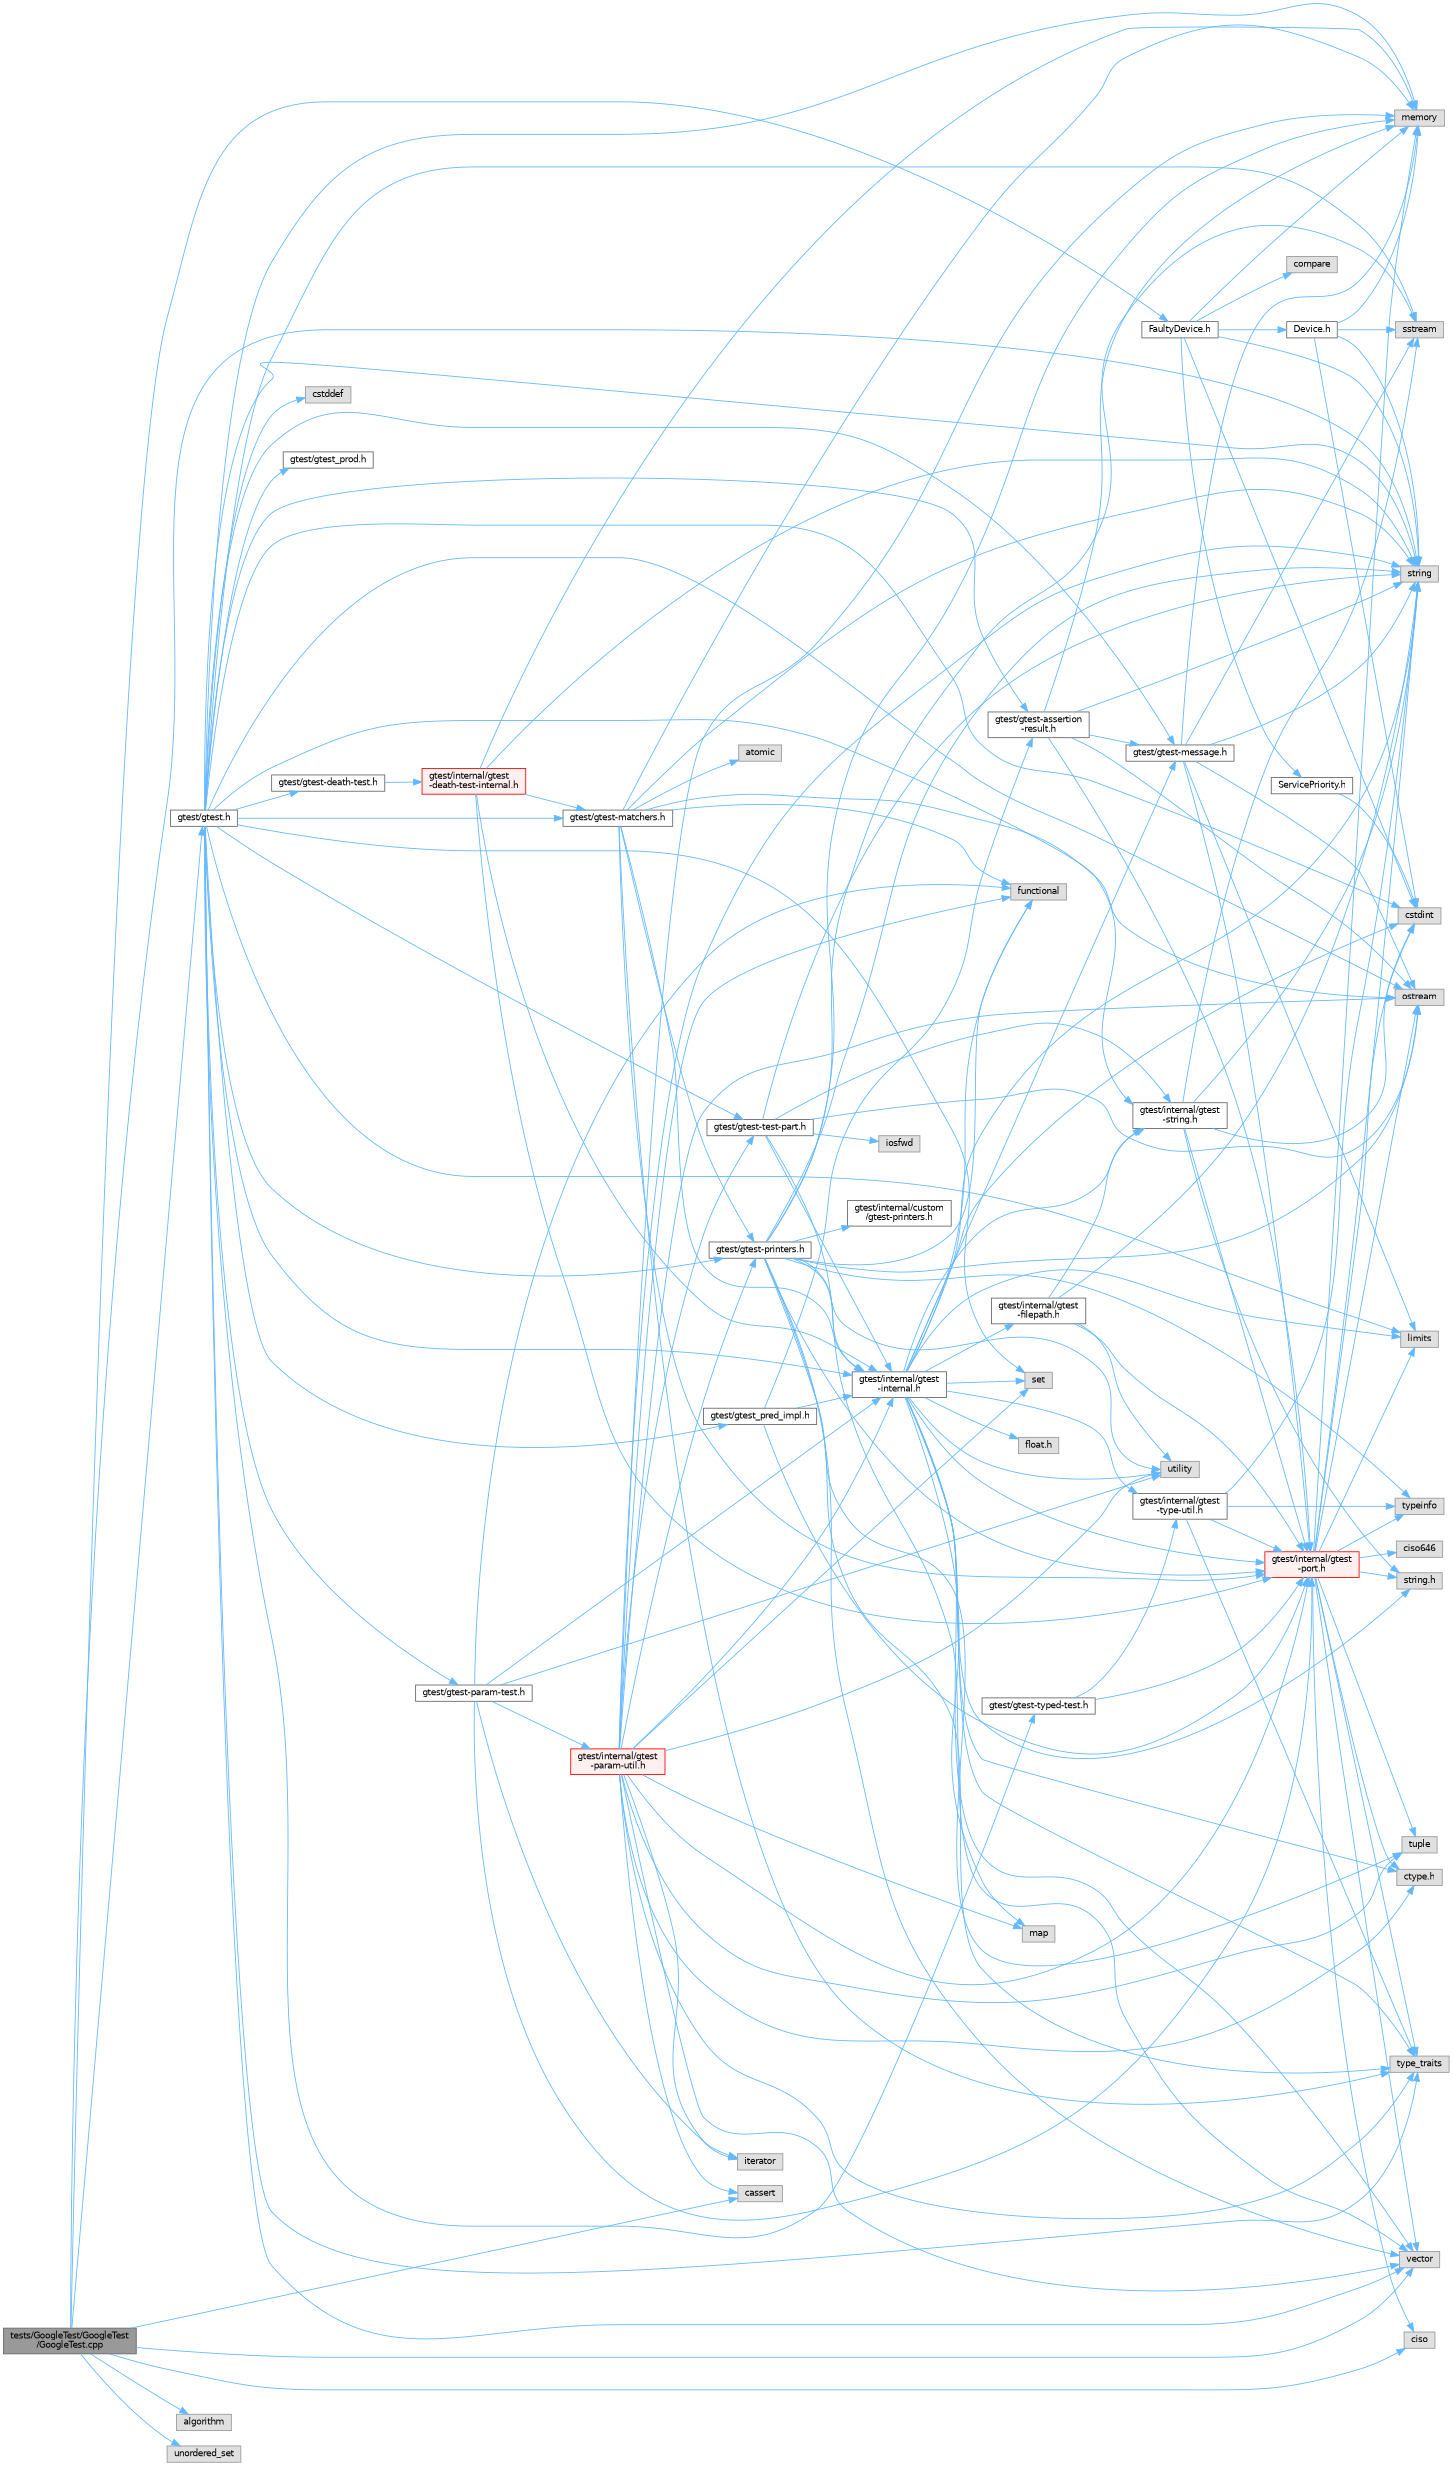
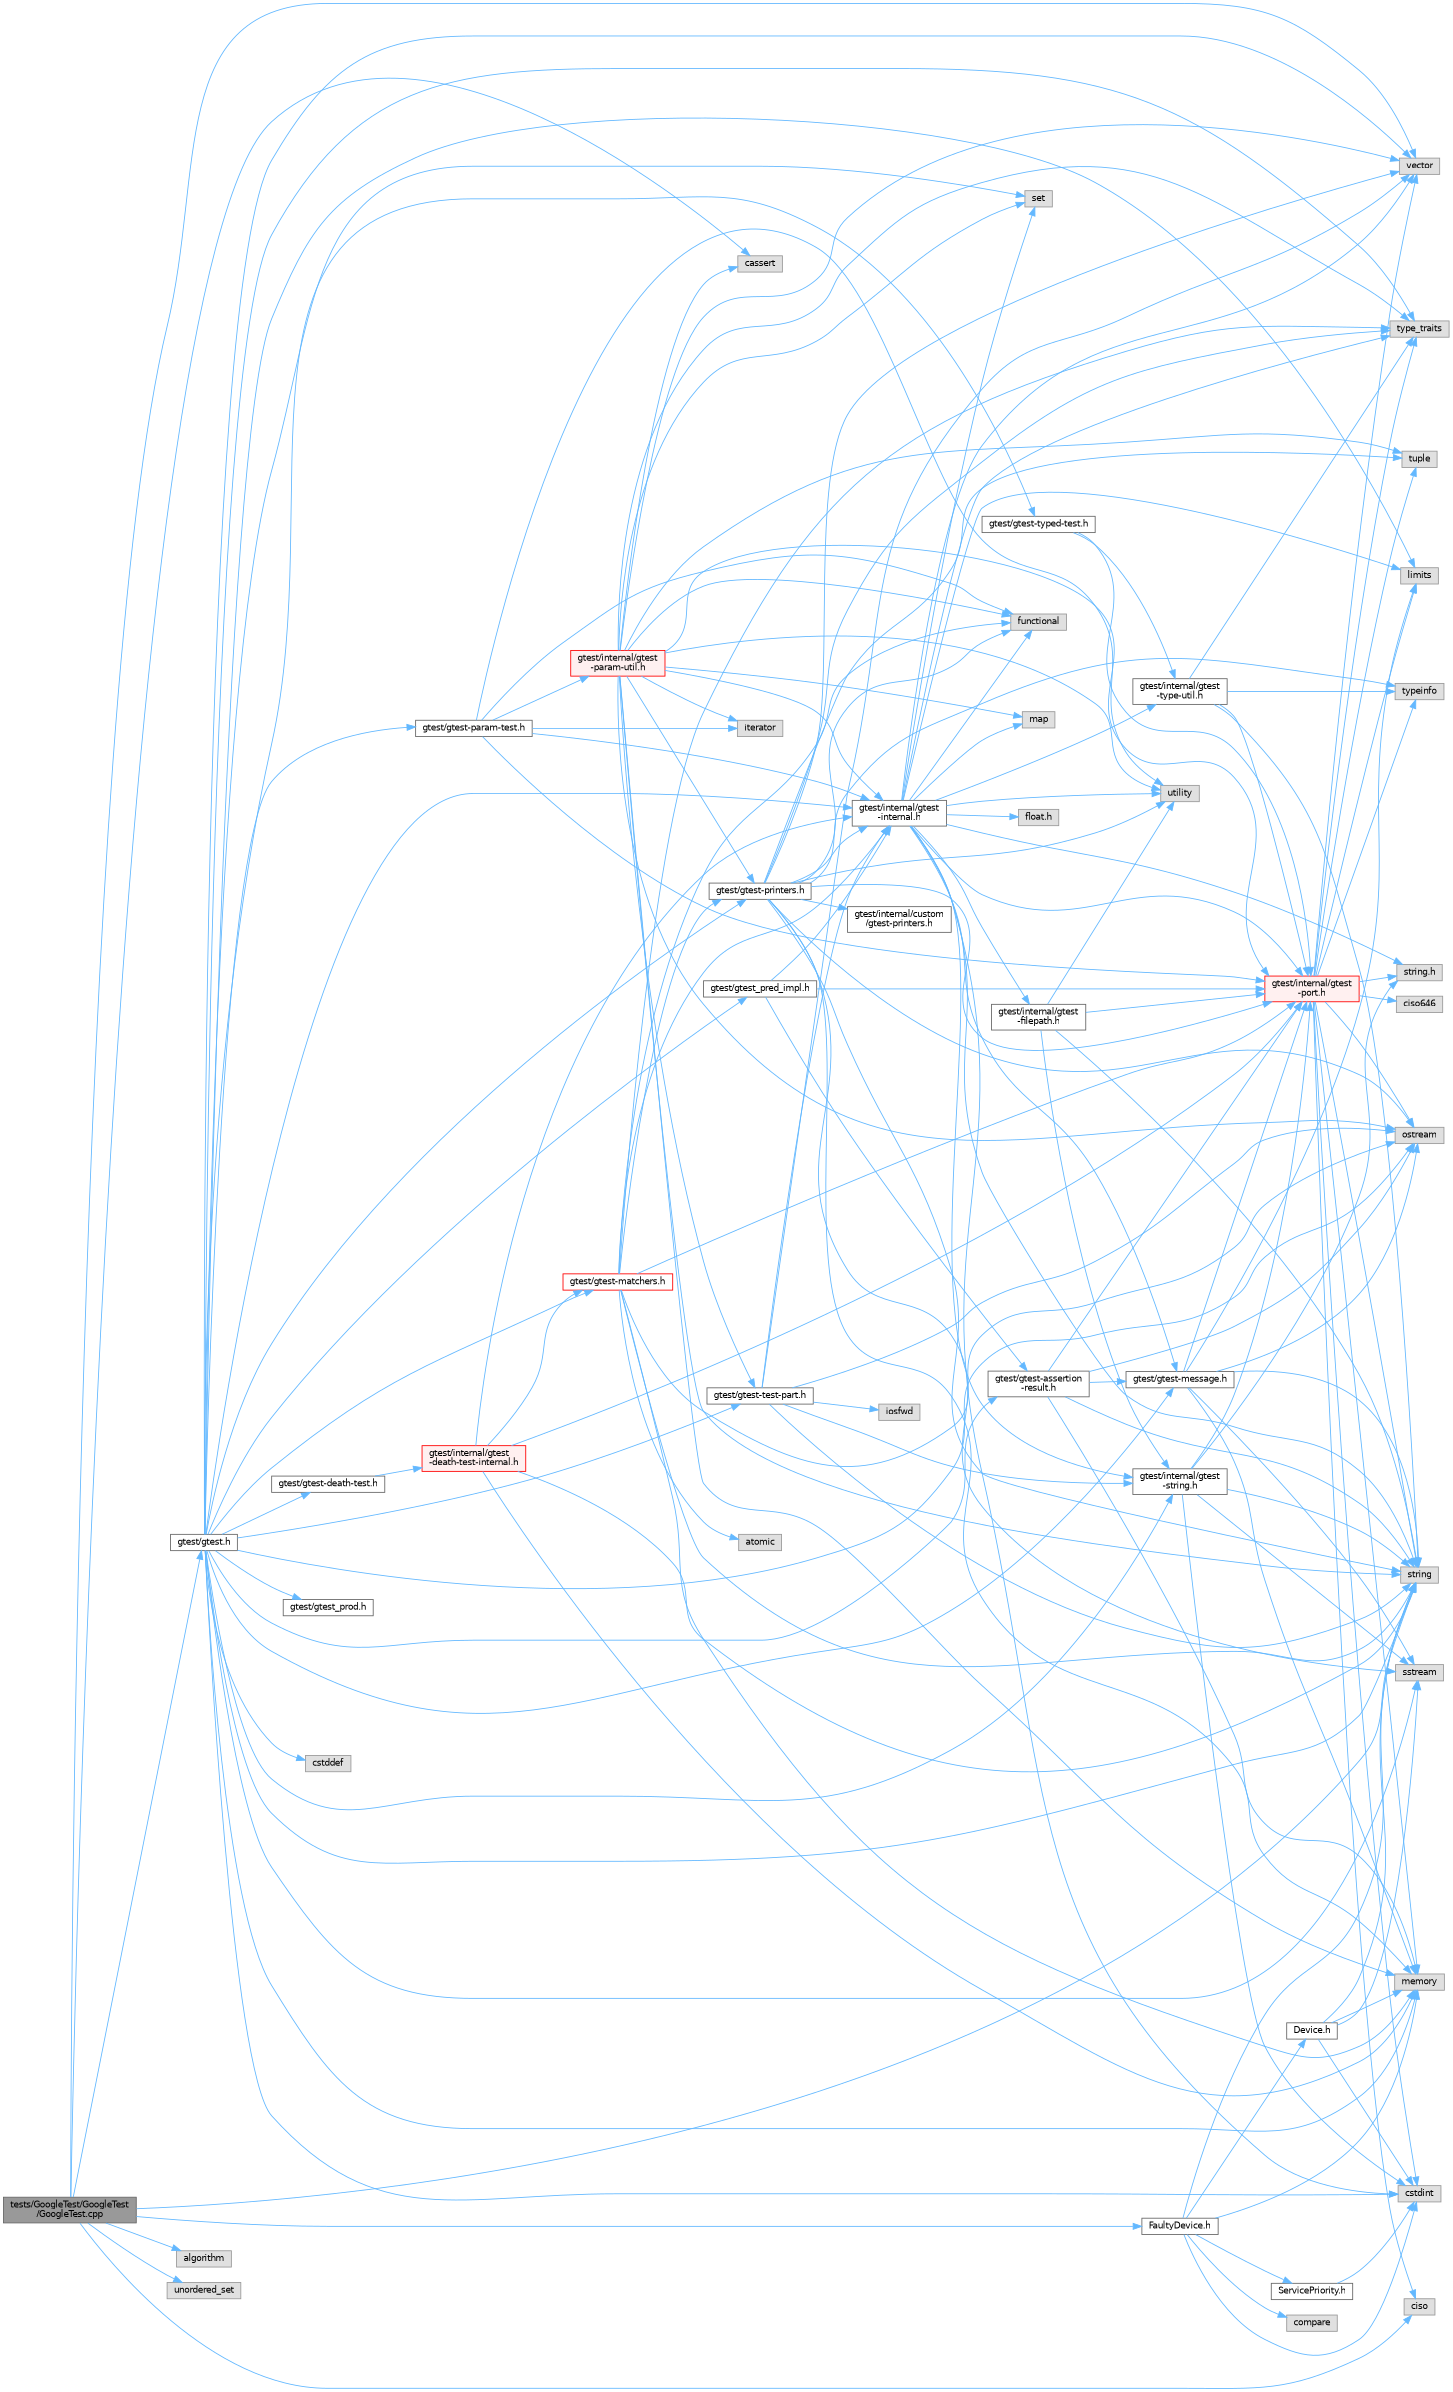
node "gtest/gtest-matchers.h": color grey40 -> red
node "ctype.h": removed
